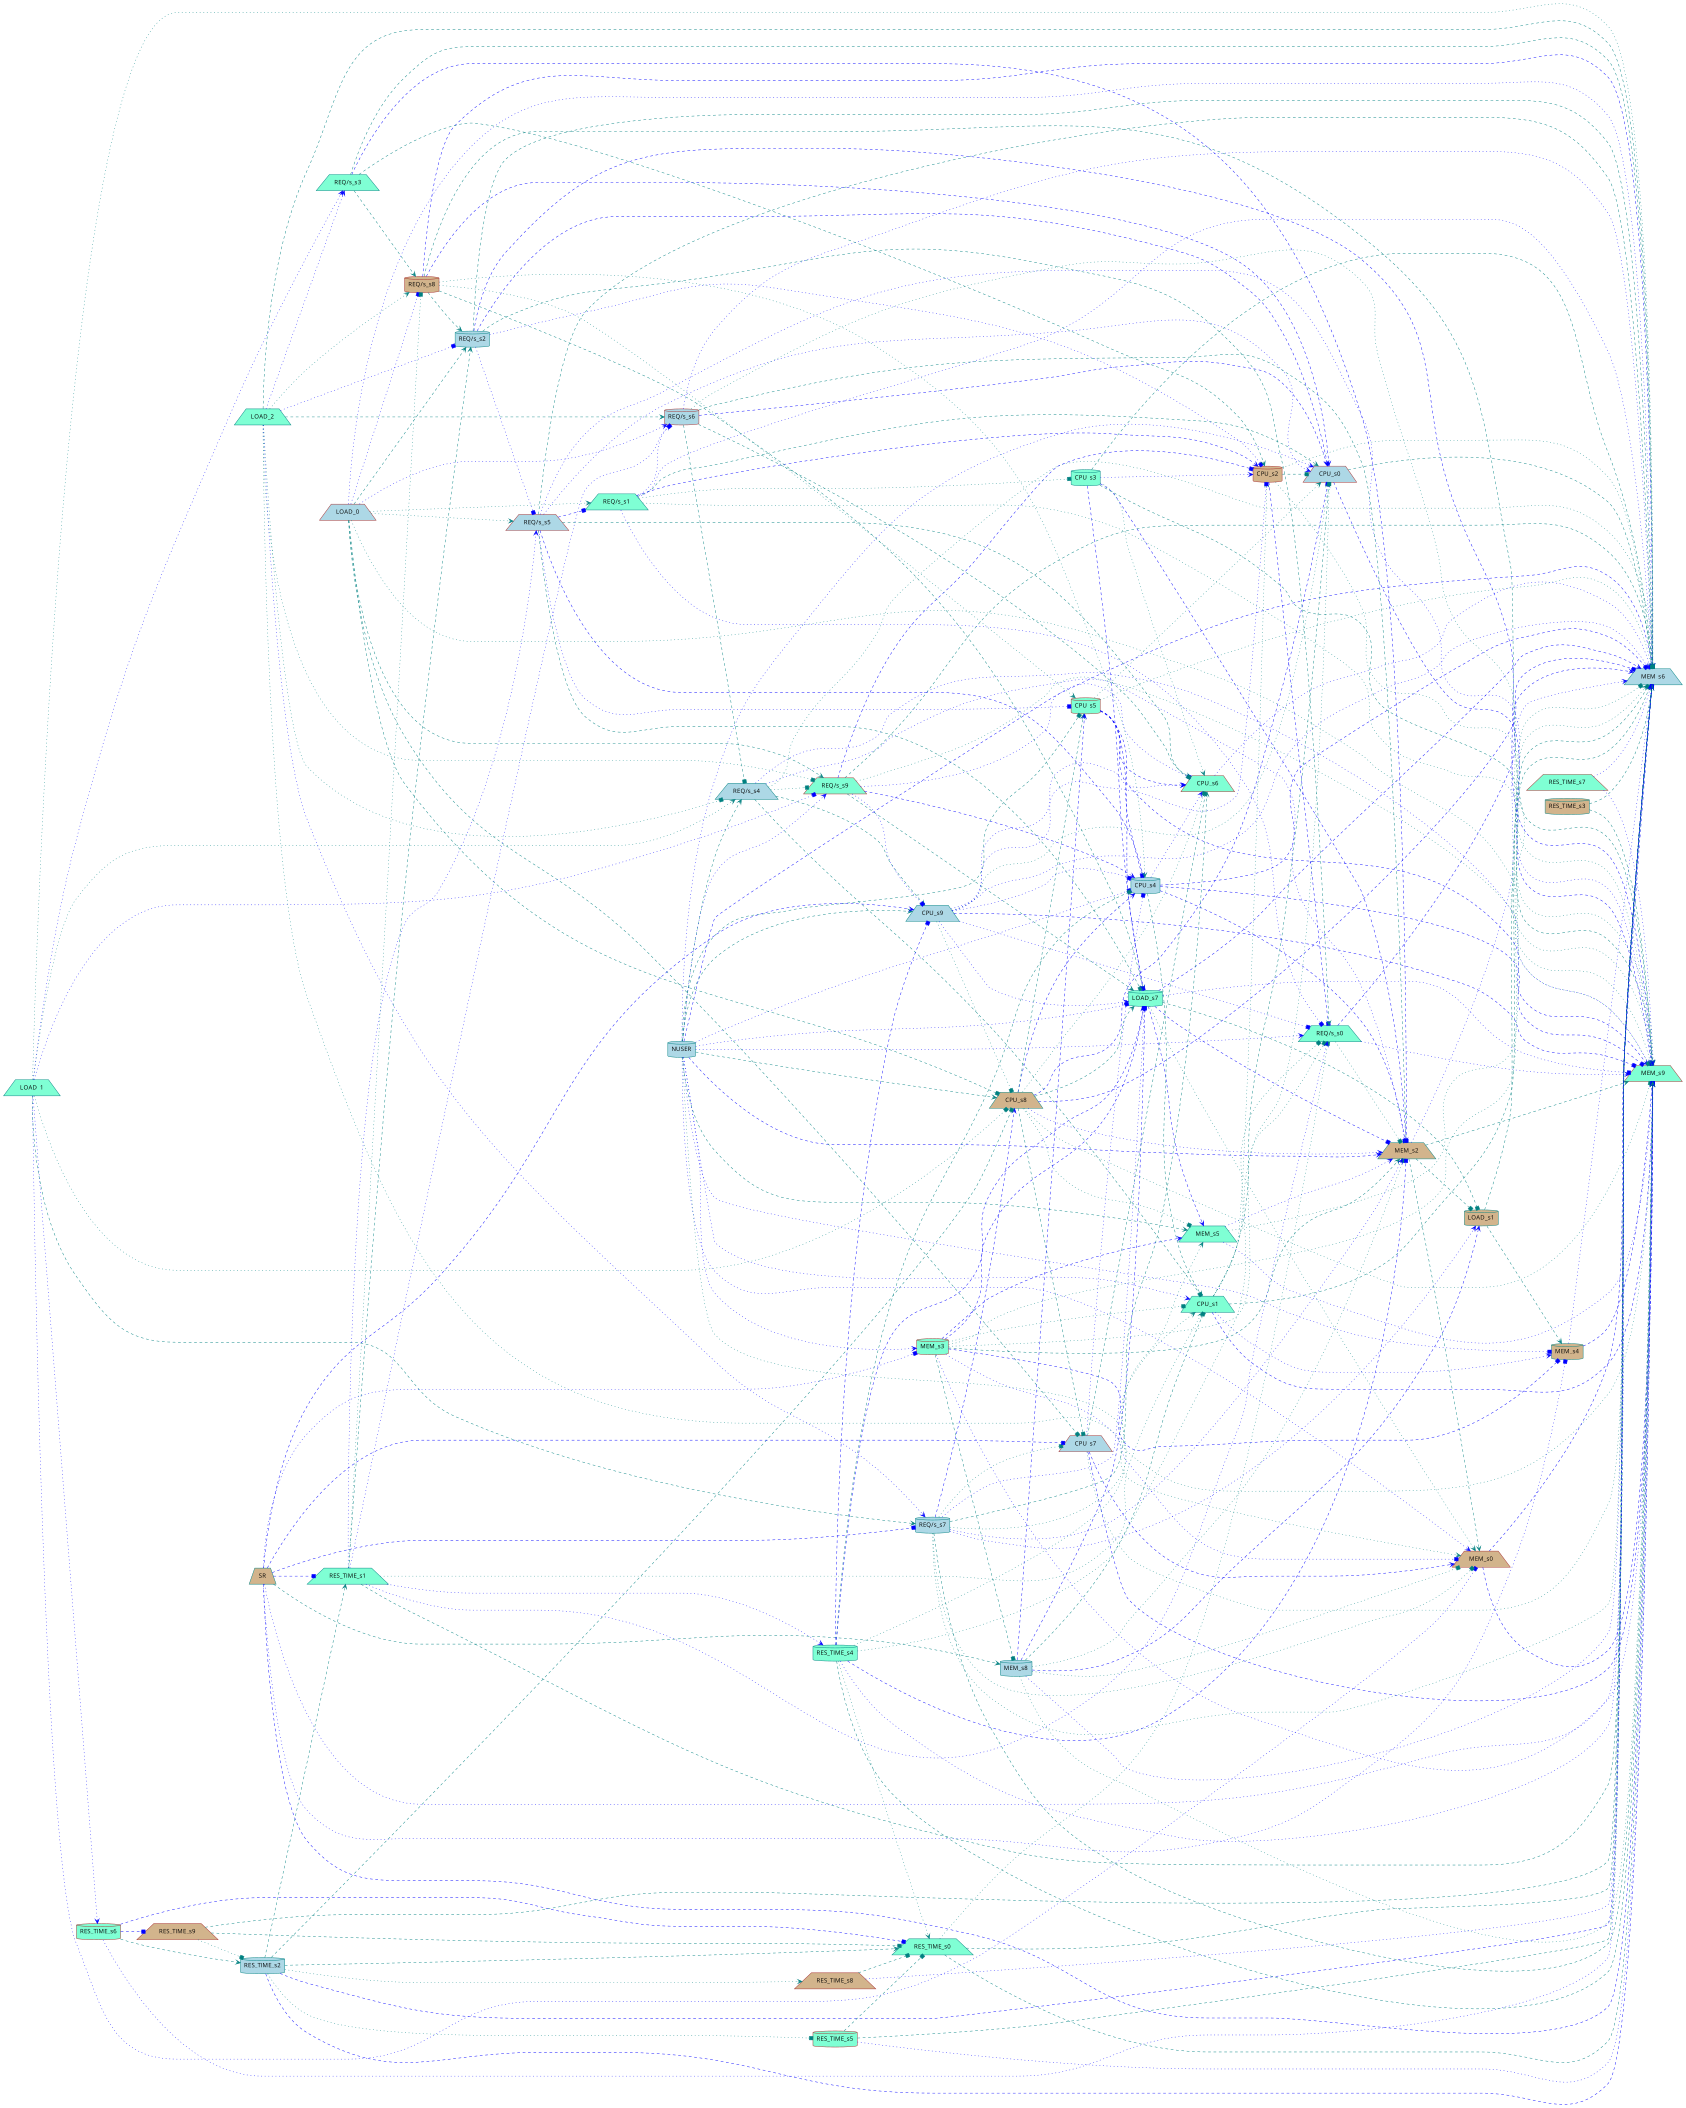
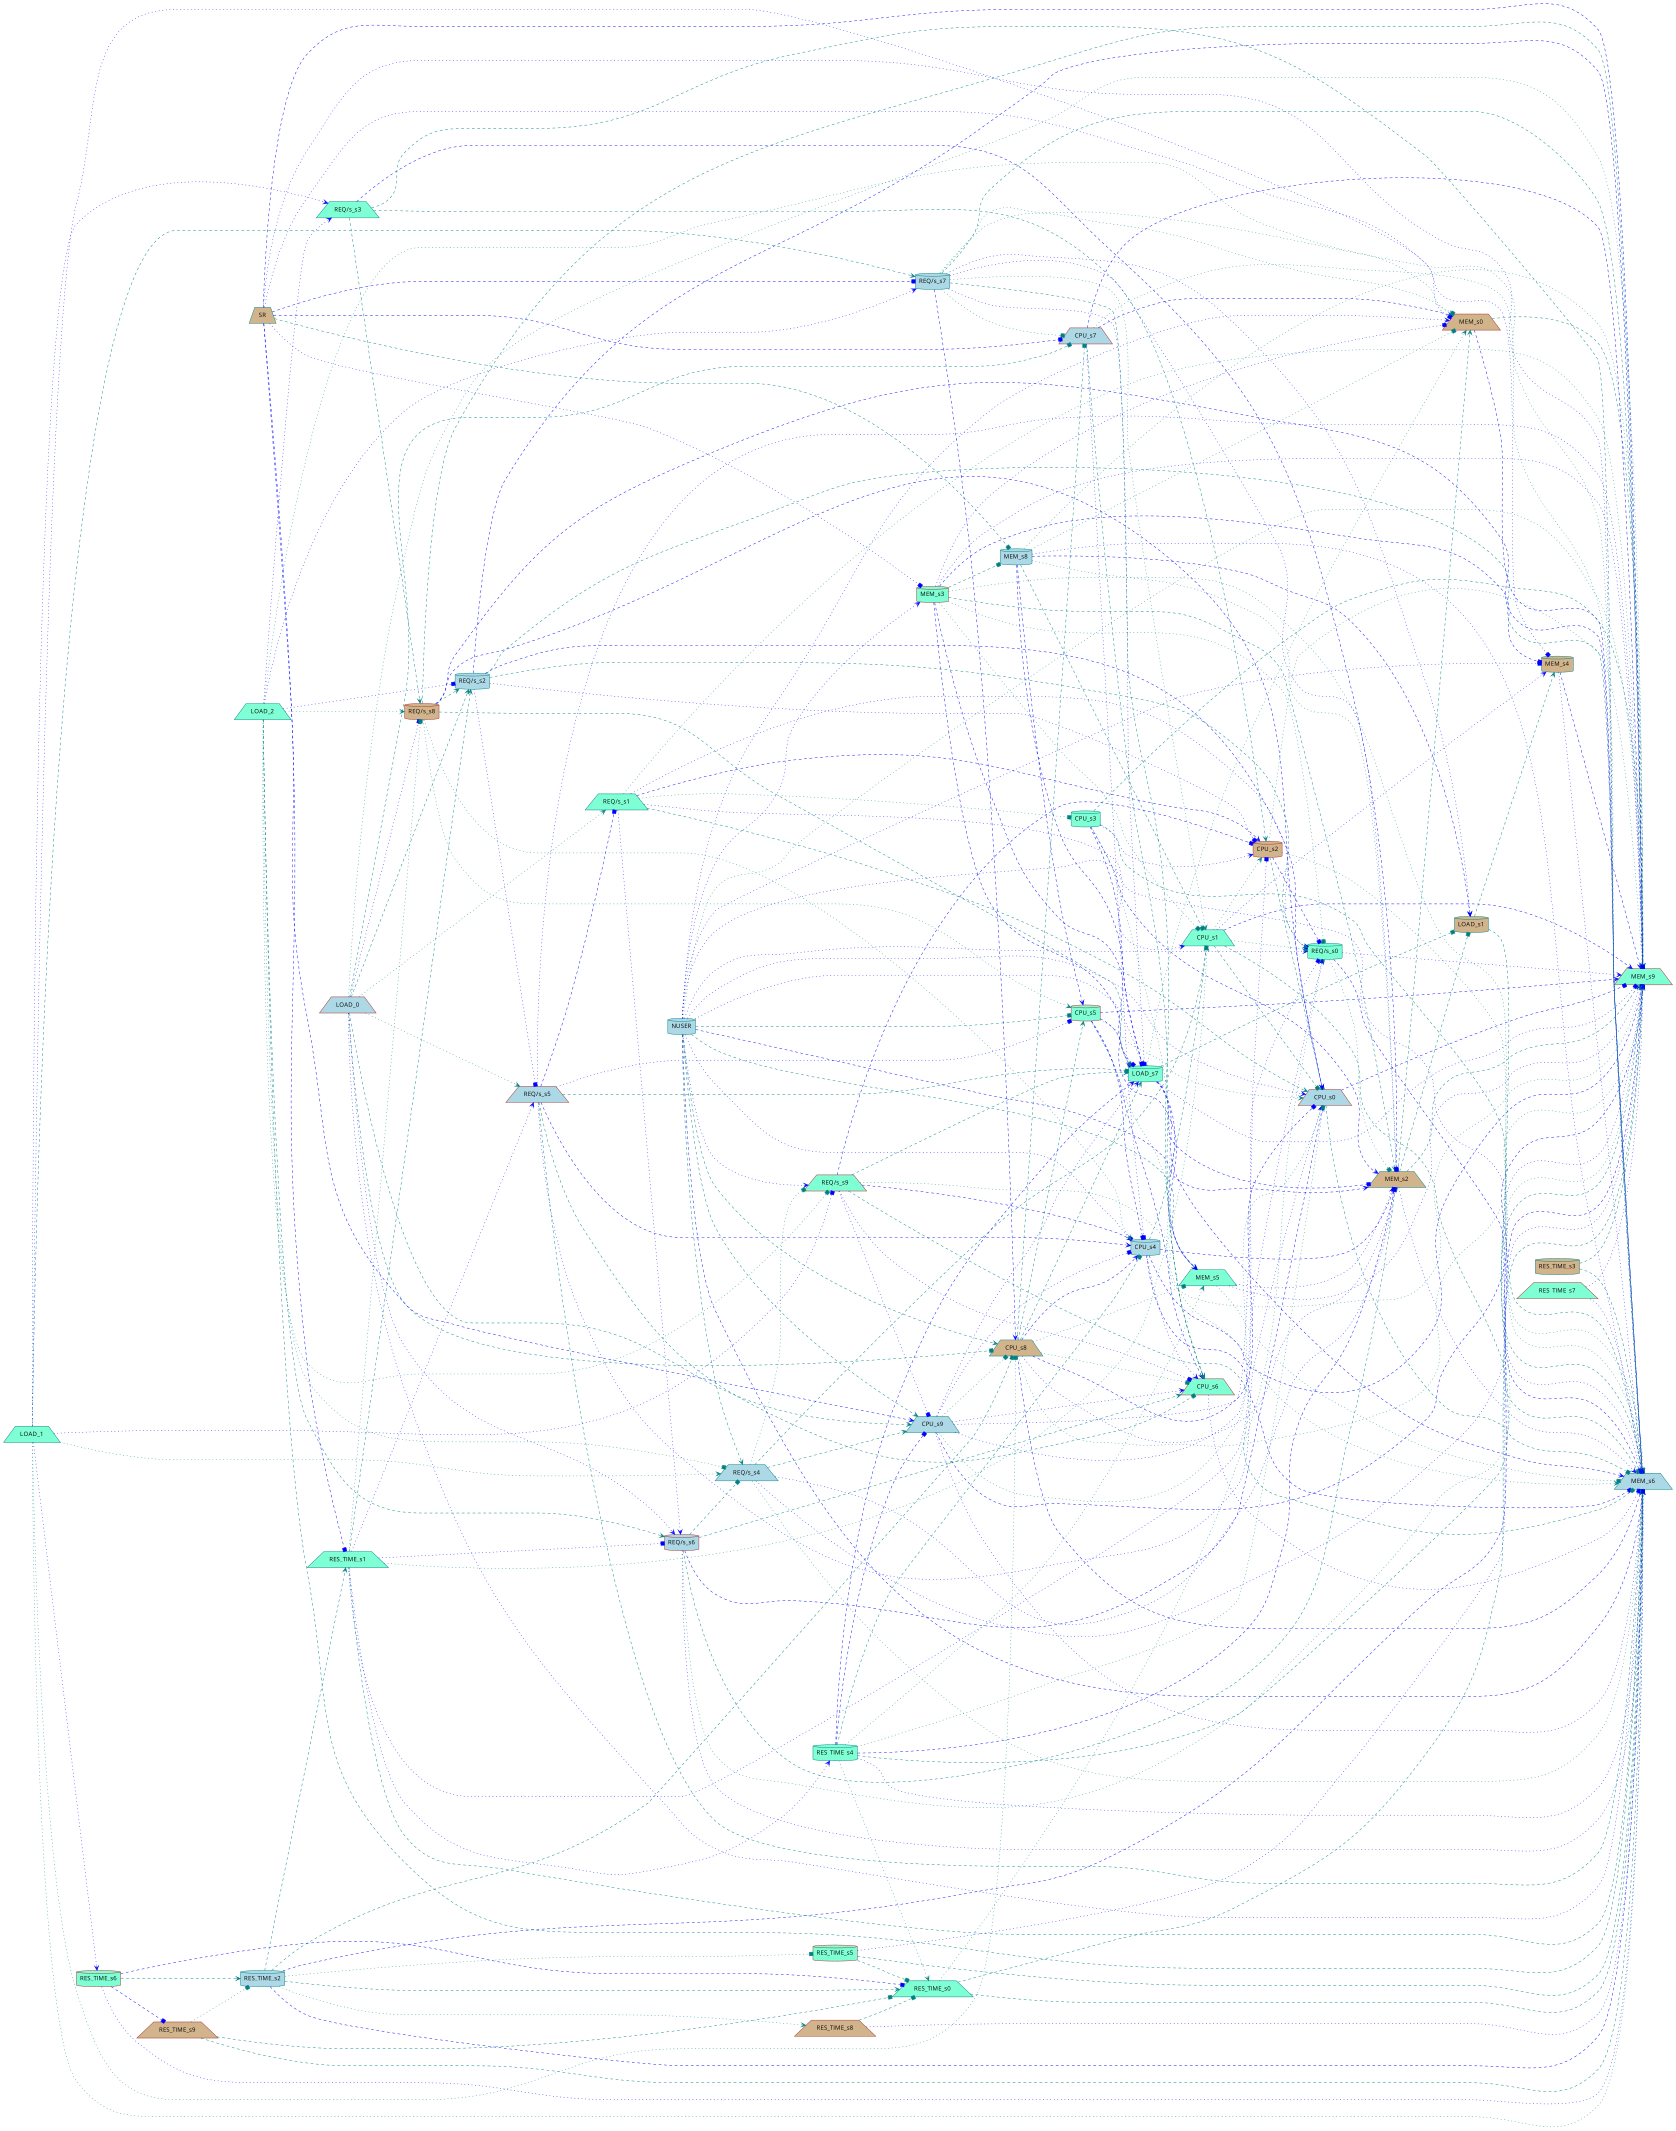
edge "LOAD_0" -> "REQ/s_s9": now "LOAD_0" -> "CPU_s9"
node "REQ/s_s0": shape trapezium -> cylinder
edge "MEM_s0" -> "MEM_s9": color blue -> teal
edge "SR" -> "MEM_s8": arrowhead vee -> box
